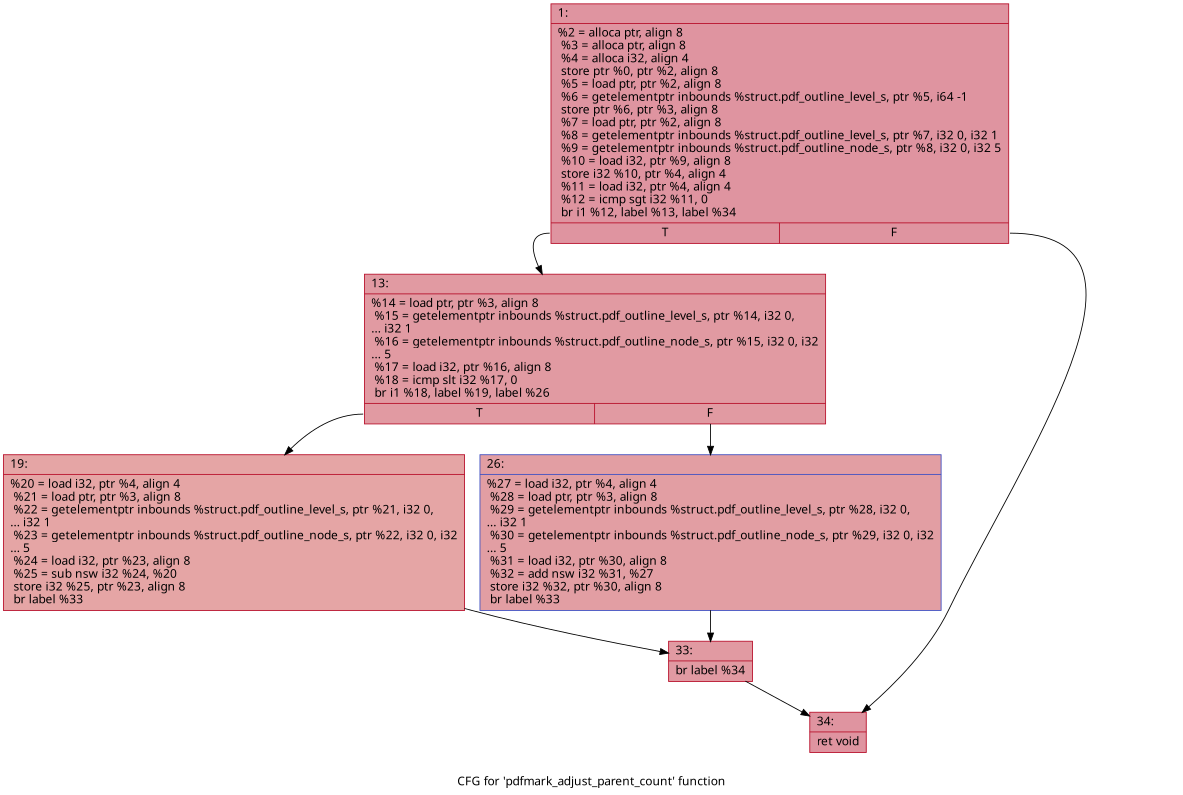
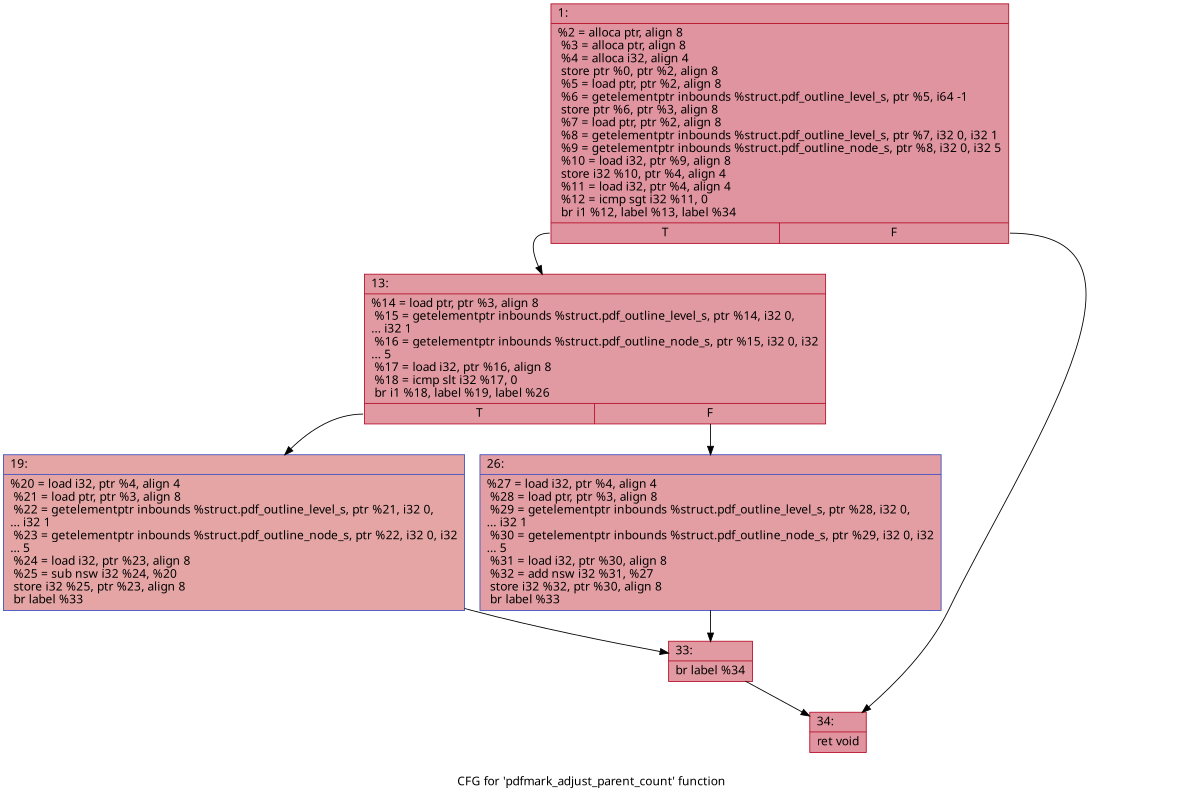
node "19:": color #b70d28ff -> #3d50c3ff
